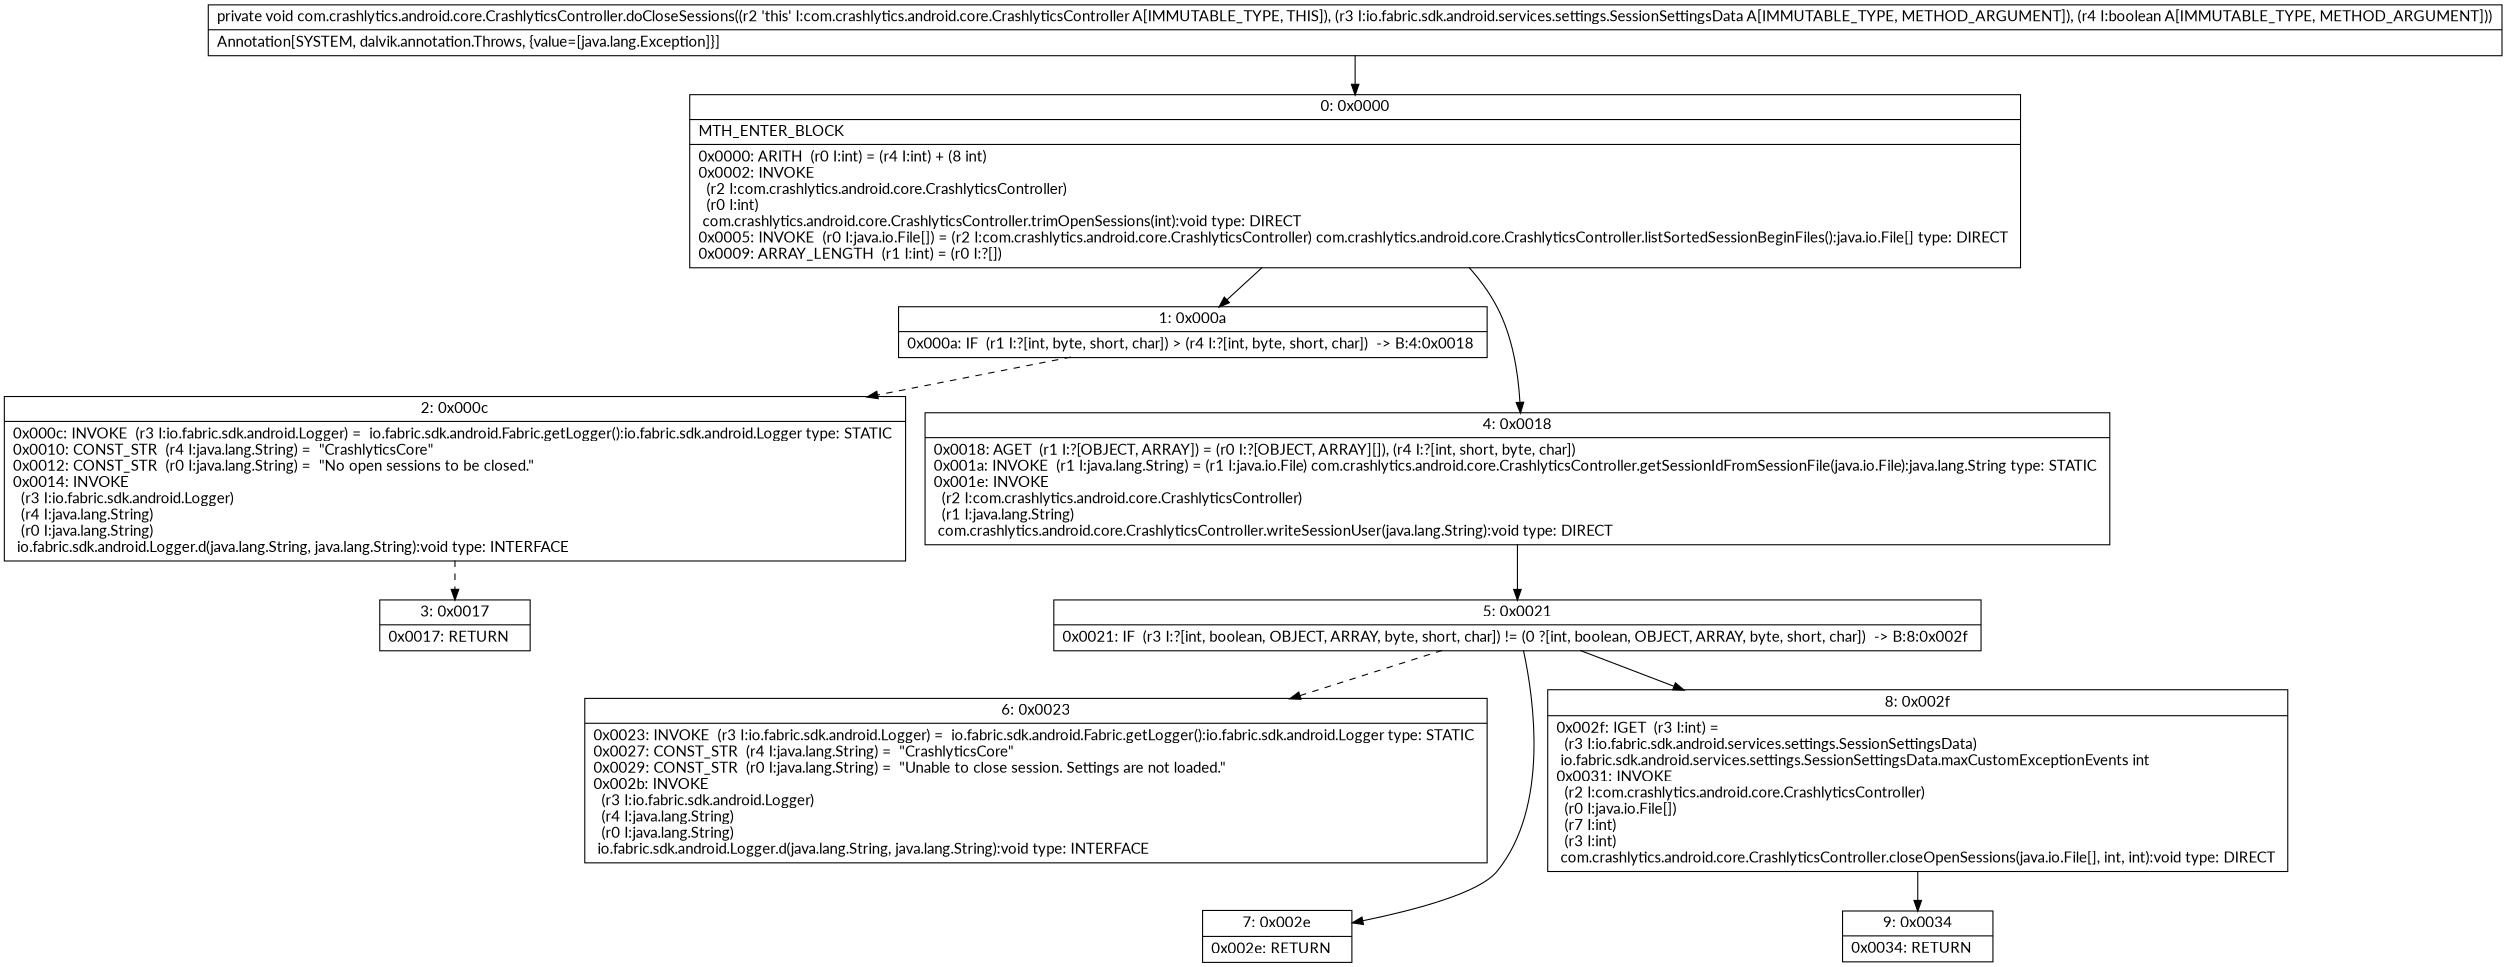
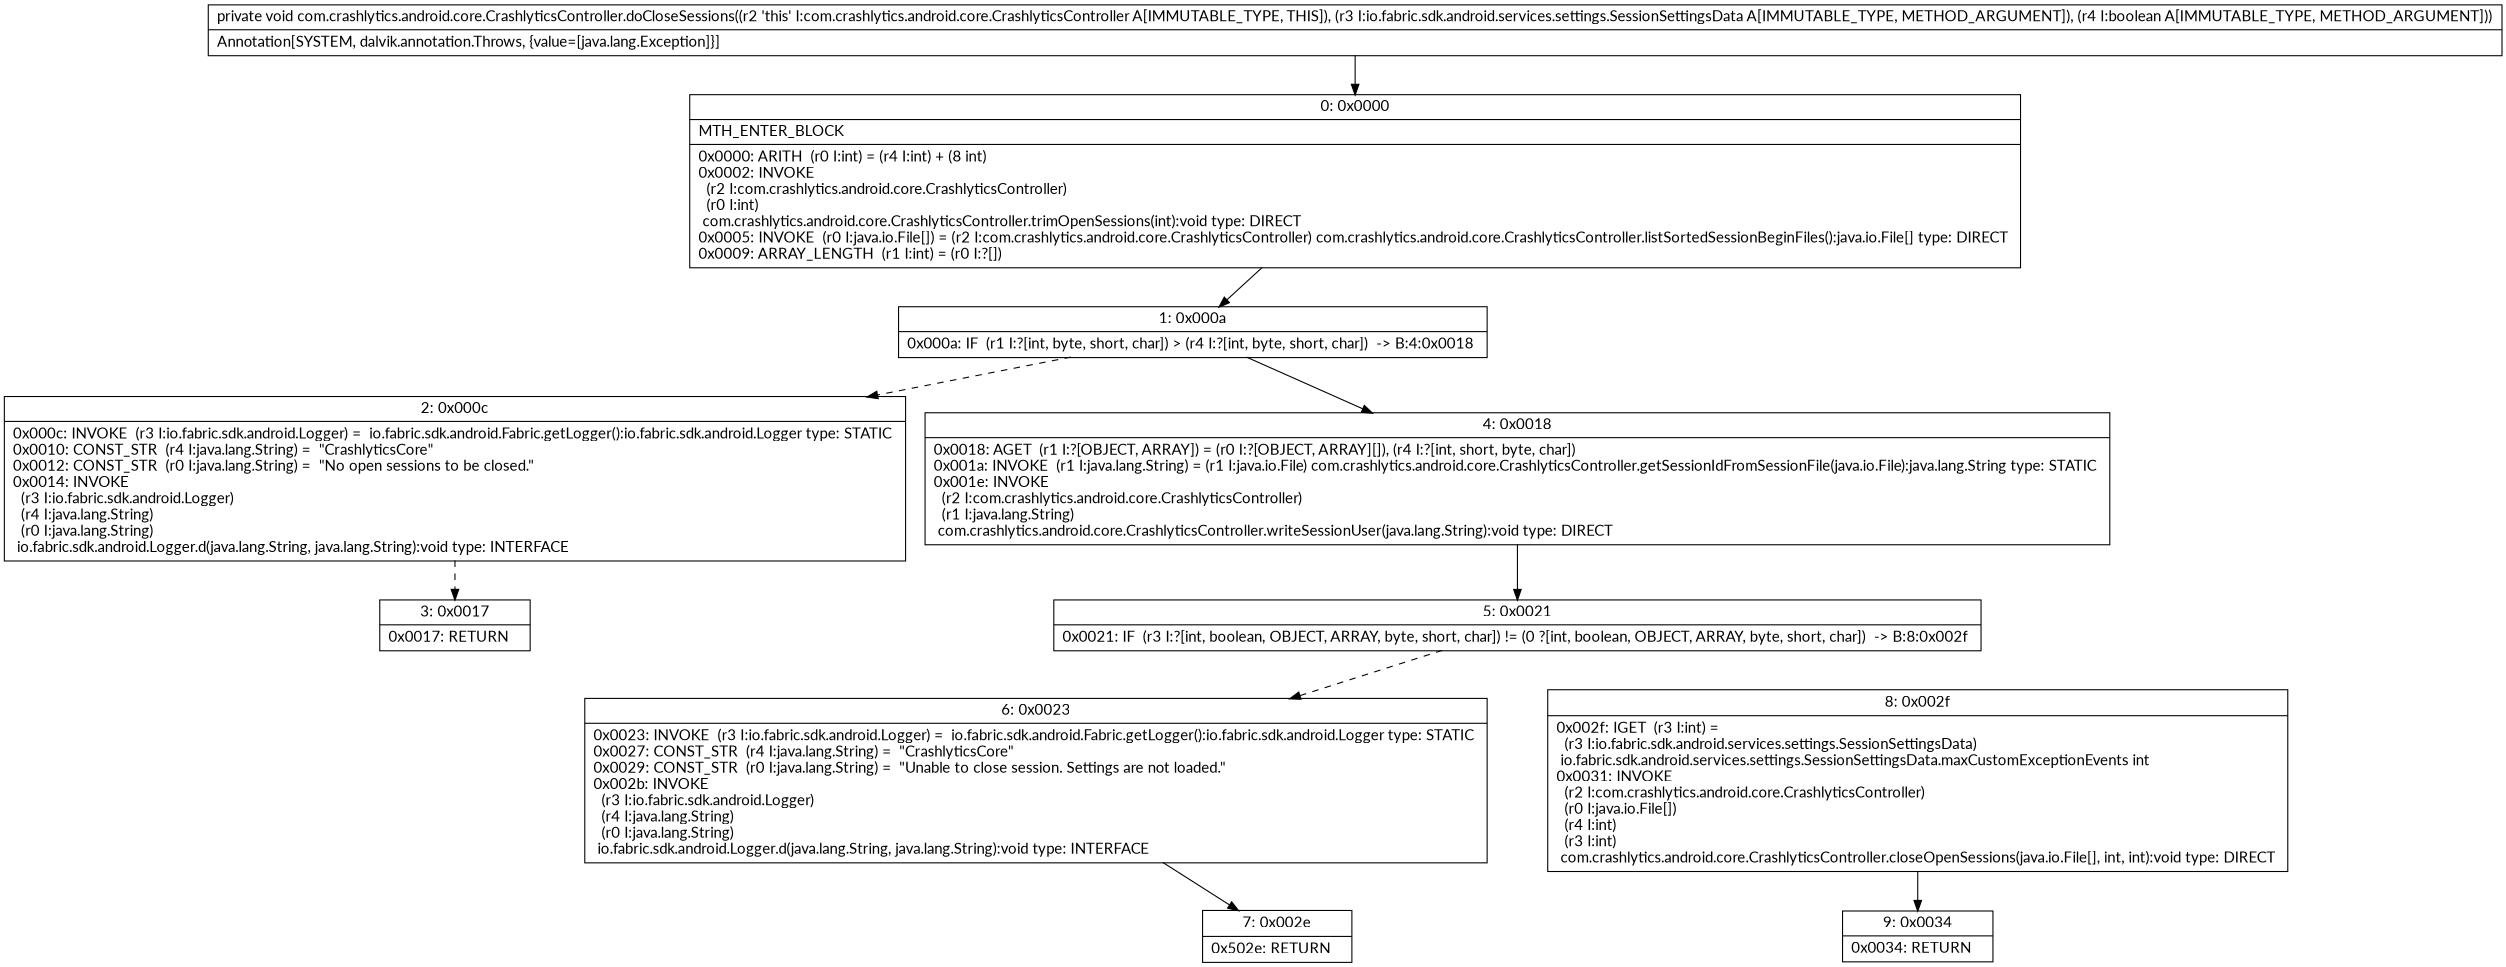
edge "0: 0x0000" -> "4: 0x0018": now "1: 0x000a" -> "4: 0x0018"
edge "5: 0x0021" -> "8: 0x002f": removed
node "8: 0x002f": text "(r7 I:int)" -> "(r4 I:int)"
edge "5: 0x0021" -> "7: 0x002e": now "6: 0x0023" -> "7: 0x002e"
node "7: 0x002e": text "0x002e: RETURN" -> "0x502e: RETURN"
